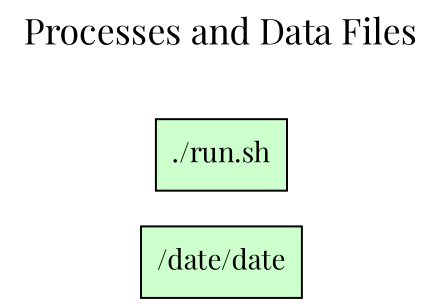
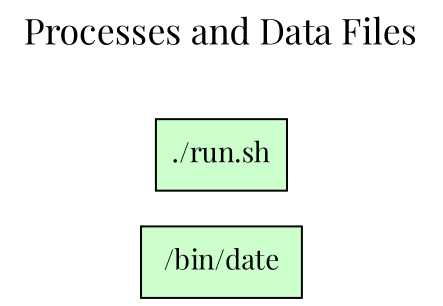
node "/date/date": label "/date/date" -> "/bin/date"
